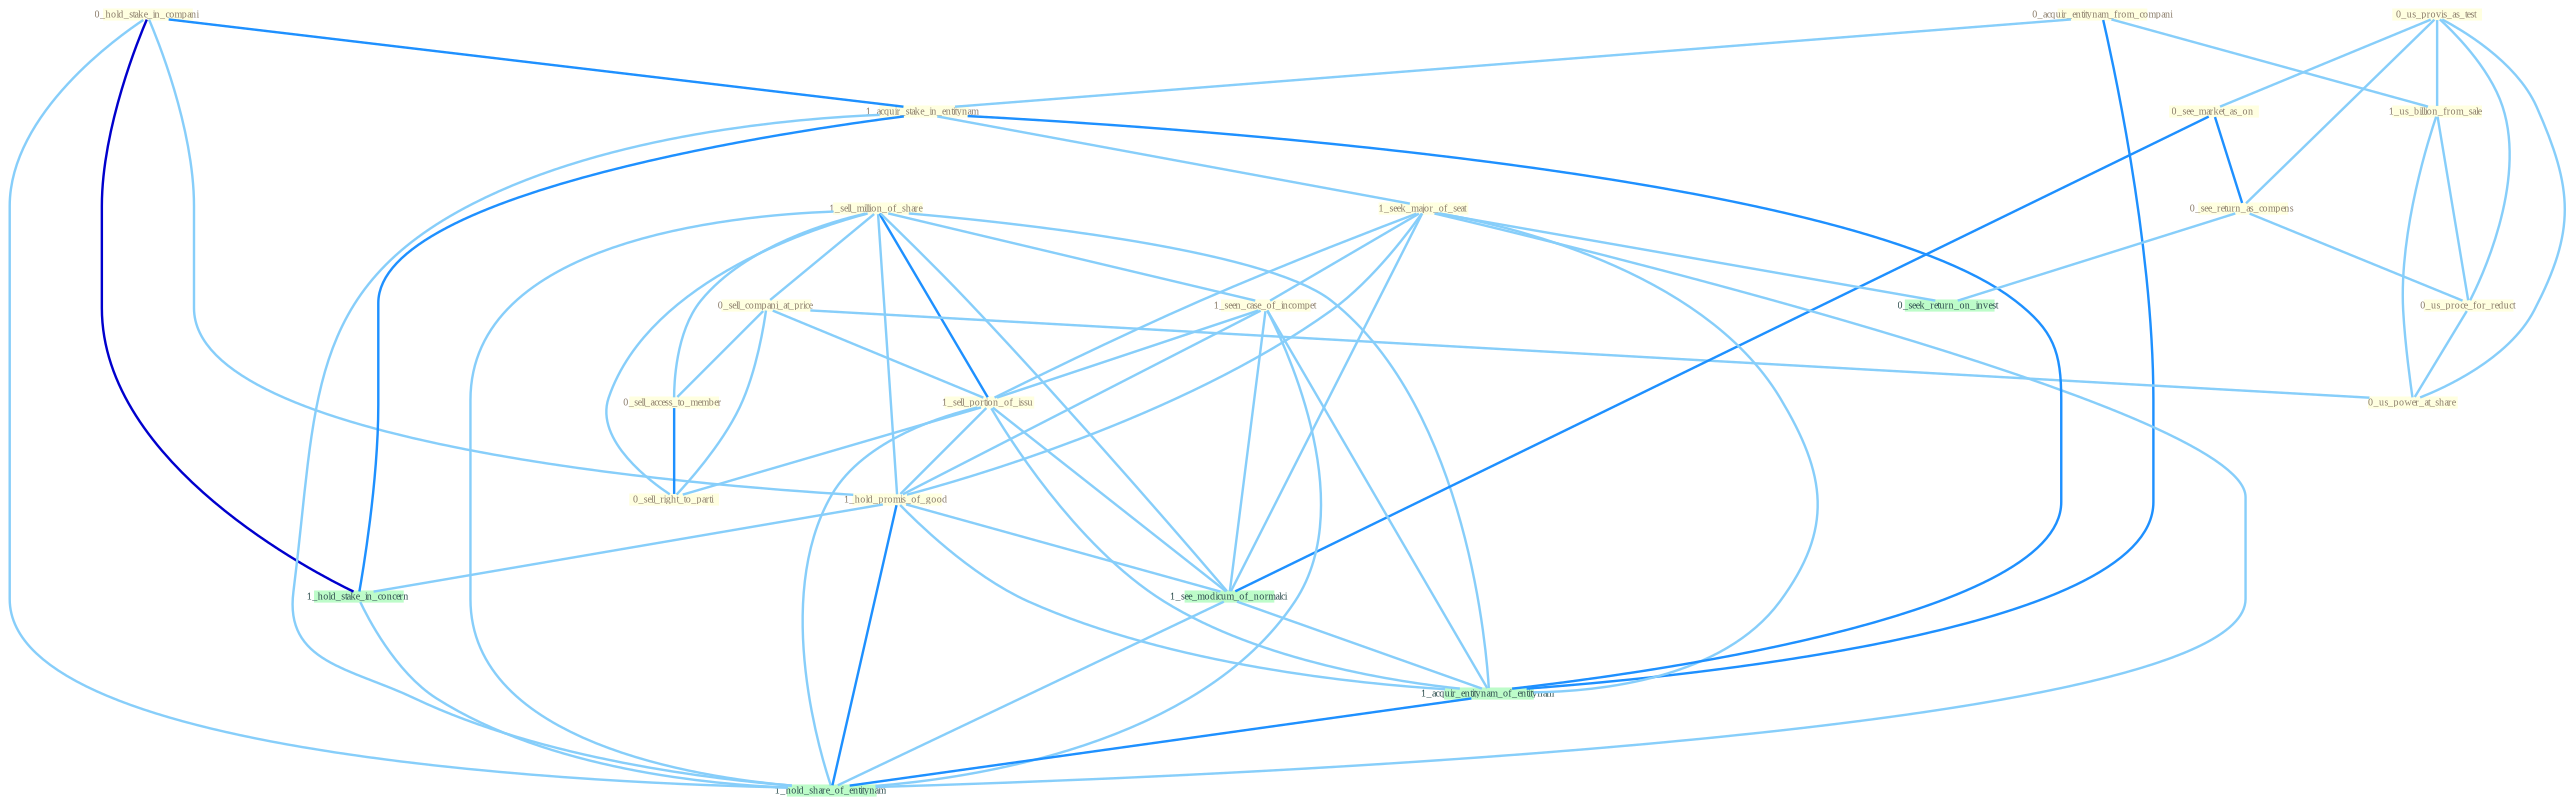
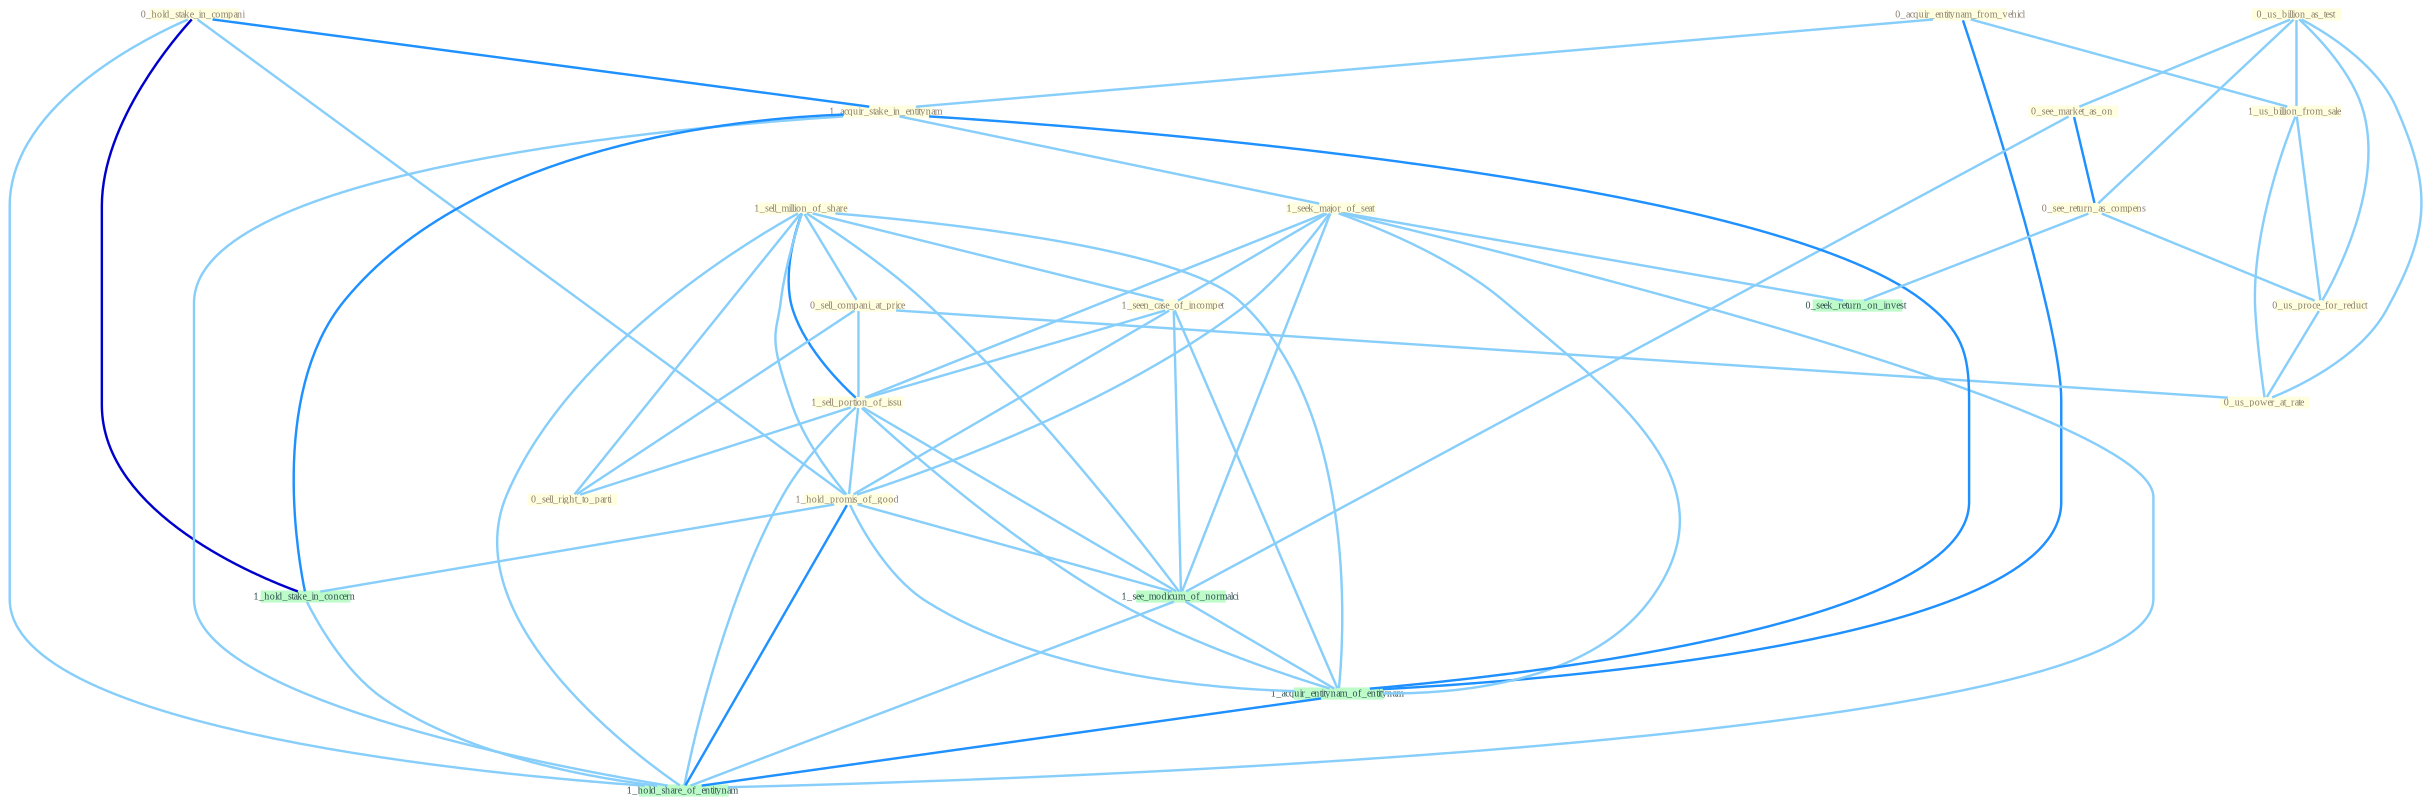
node "0_acquir_entitynam_from_compani": label "0_acquir_entitynam_from_compani" -> "0_acquir_entitynam_from_vehicl"
node "0_us_provis_as_test": label "0_us_provis_as_test" -> "0_us_billion_as_test"
edge "0_see_market_as_on" -- "1_see_modicum_of_normalci": color #1e90ff -> #87cefa
node "0_sell_access_to_member": removed
node "0_us_power_at_share": label "0_us_power_at_share" -> "0_us_power_at_rate"
edge "1_seen_case_of_incompet" -- "1_hold_share_of_entitynam": removed
